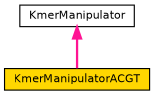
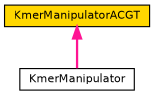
edge "KmerManipulatorACGT" -> "KmerManipulator": reversed
